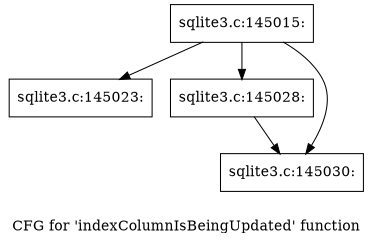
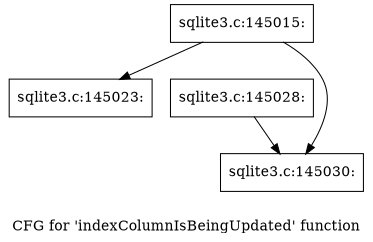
edge "sqlite3.c:145015:" -> "sqlite3.c:145028:": removed
